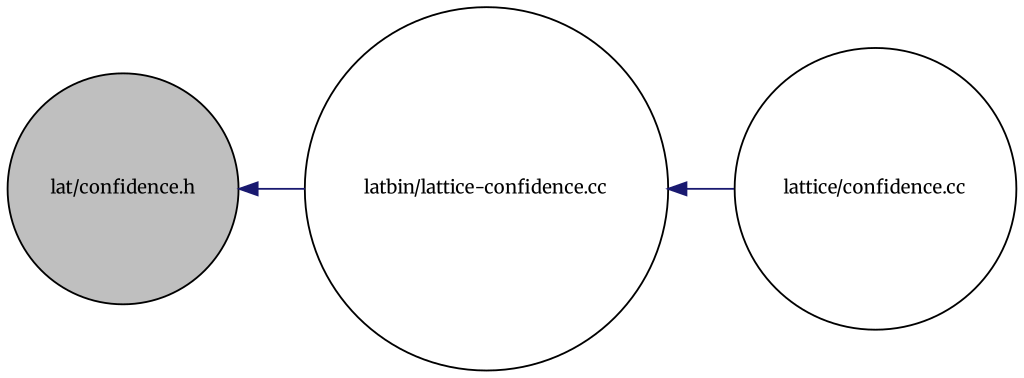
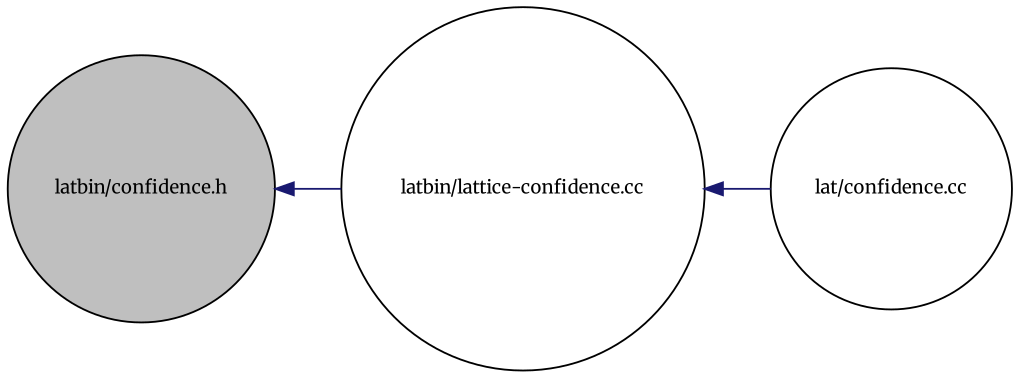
node "lat/confidence.h": label "lat/confidence.h" -> "latbin/confidence.h"
node "lattice/confidence.cc": label "lattice/confidence.cc" -> "lat/confidence.cc"
